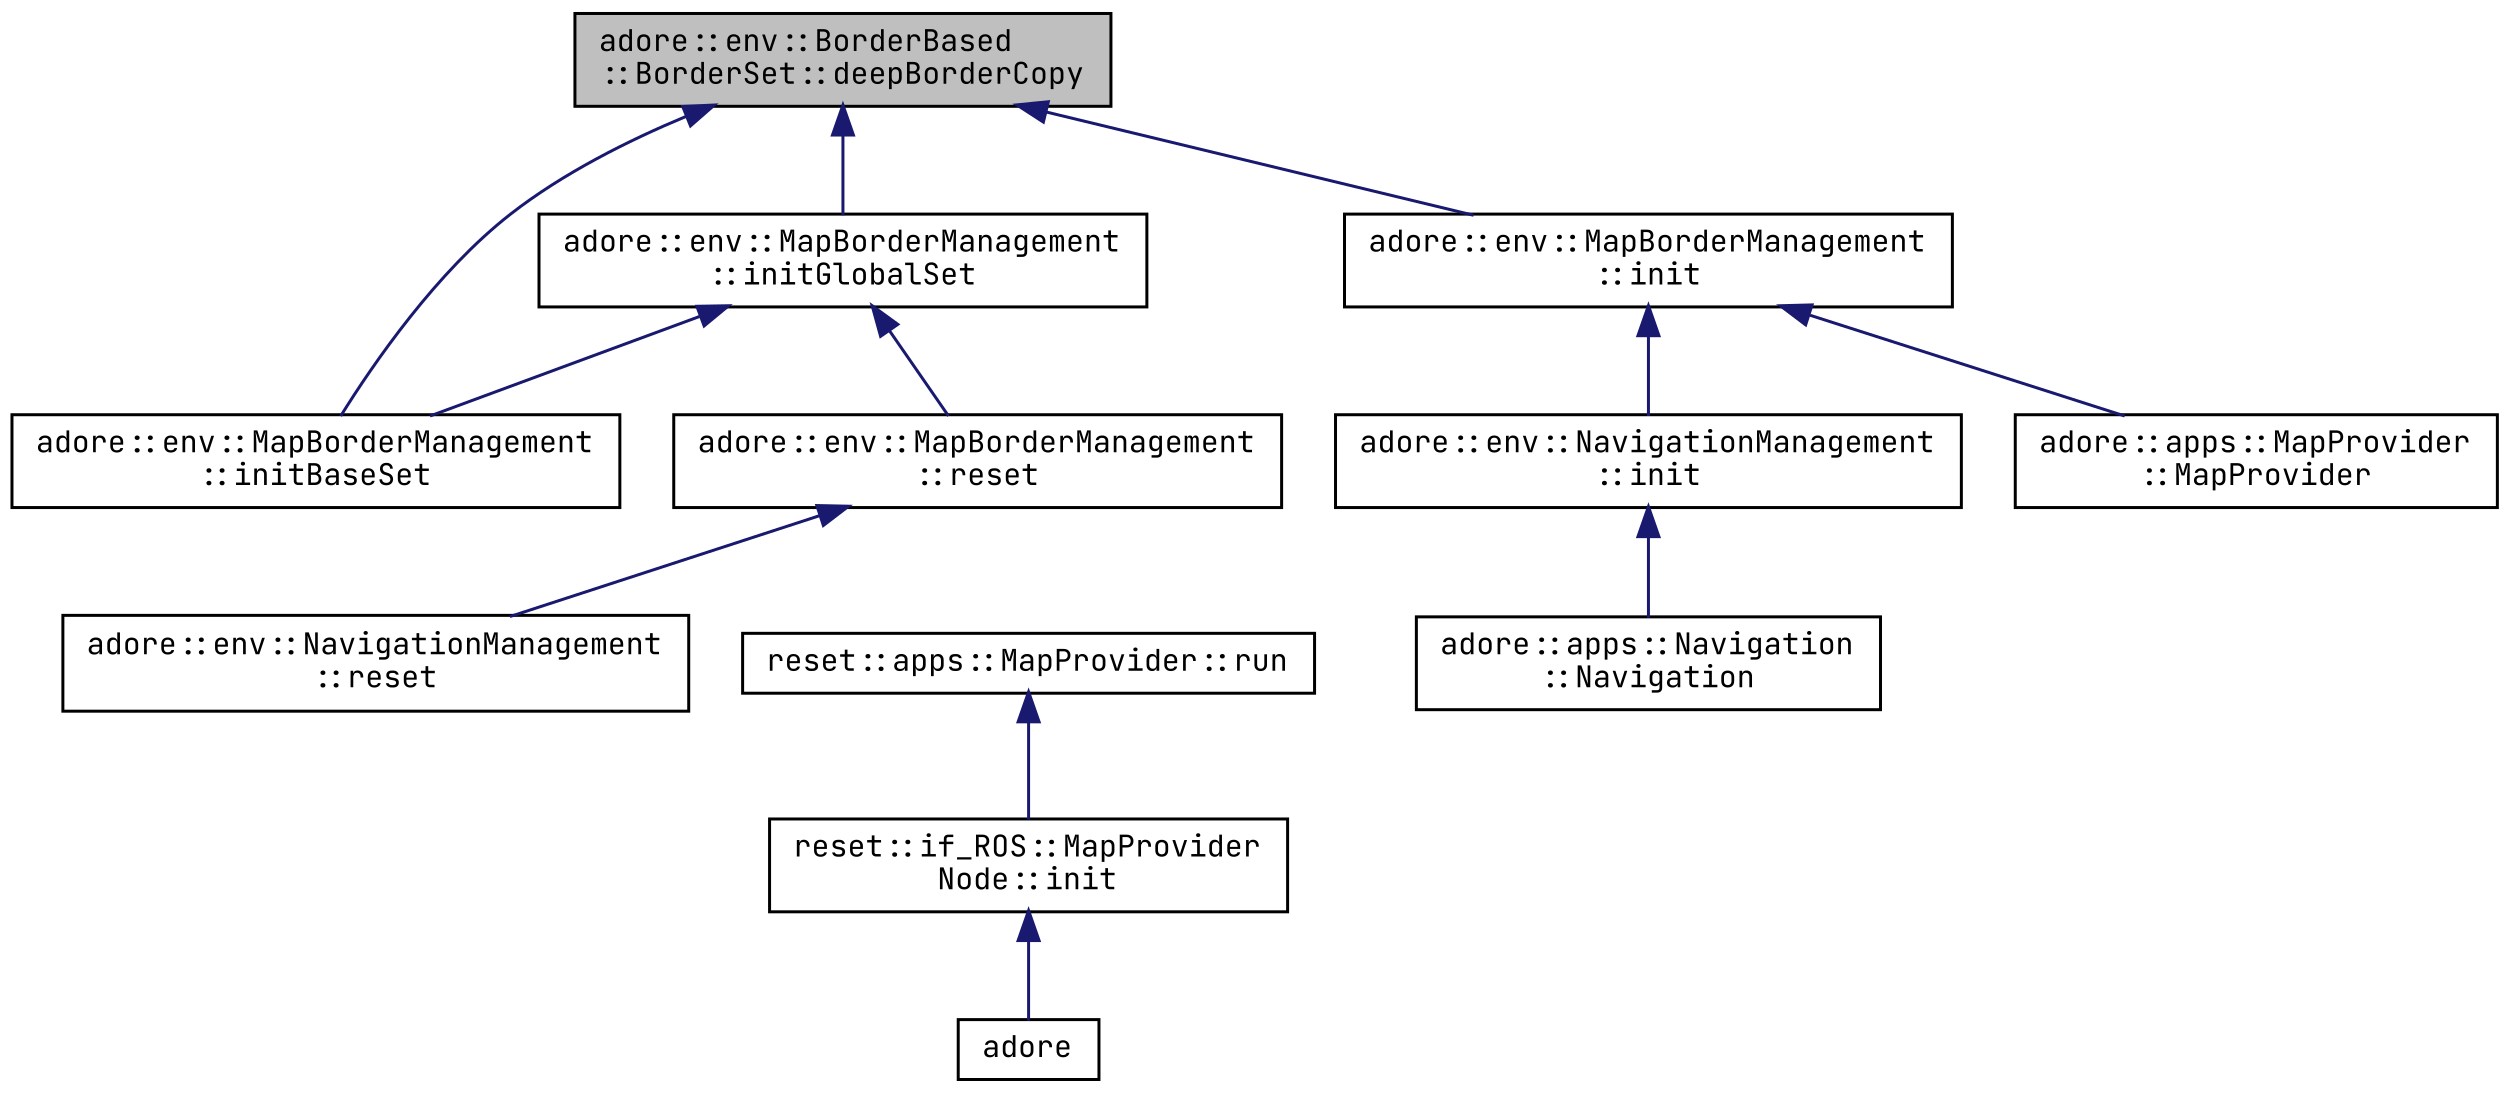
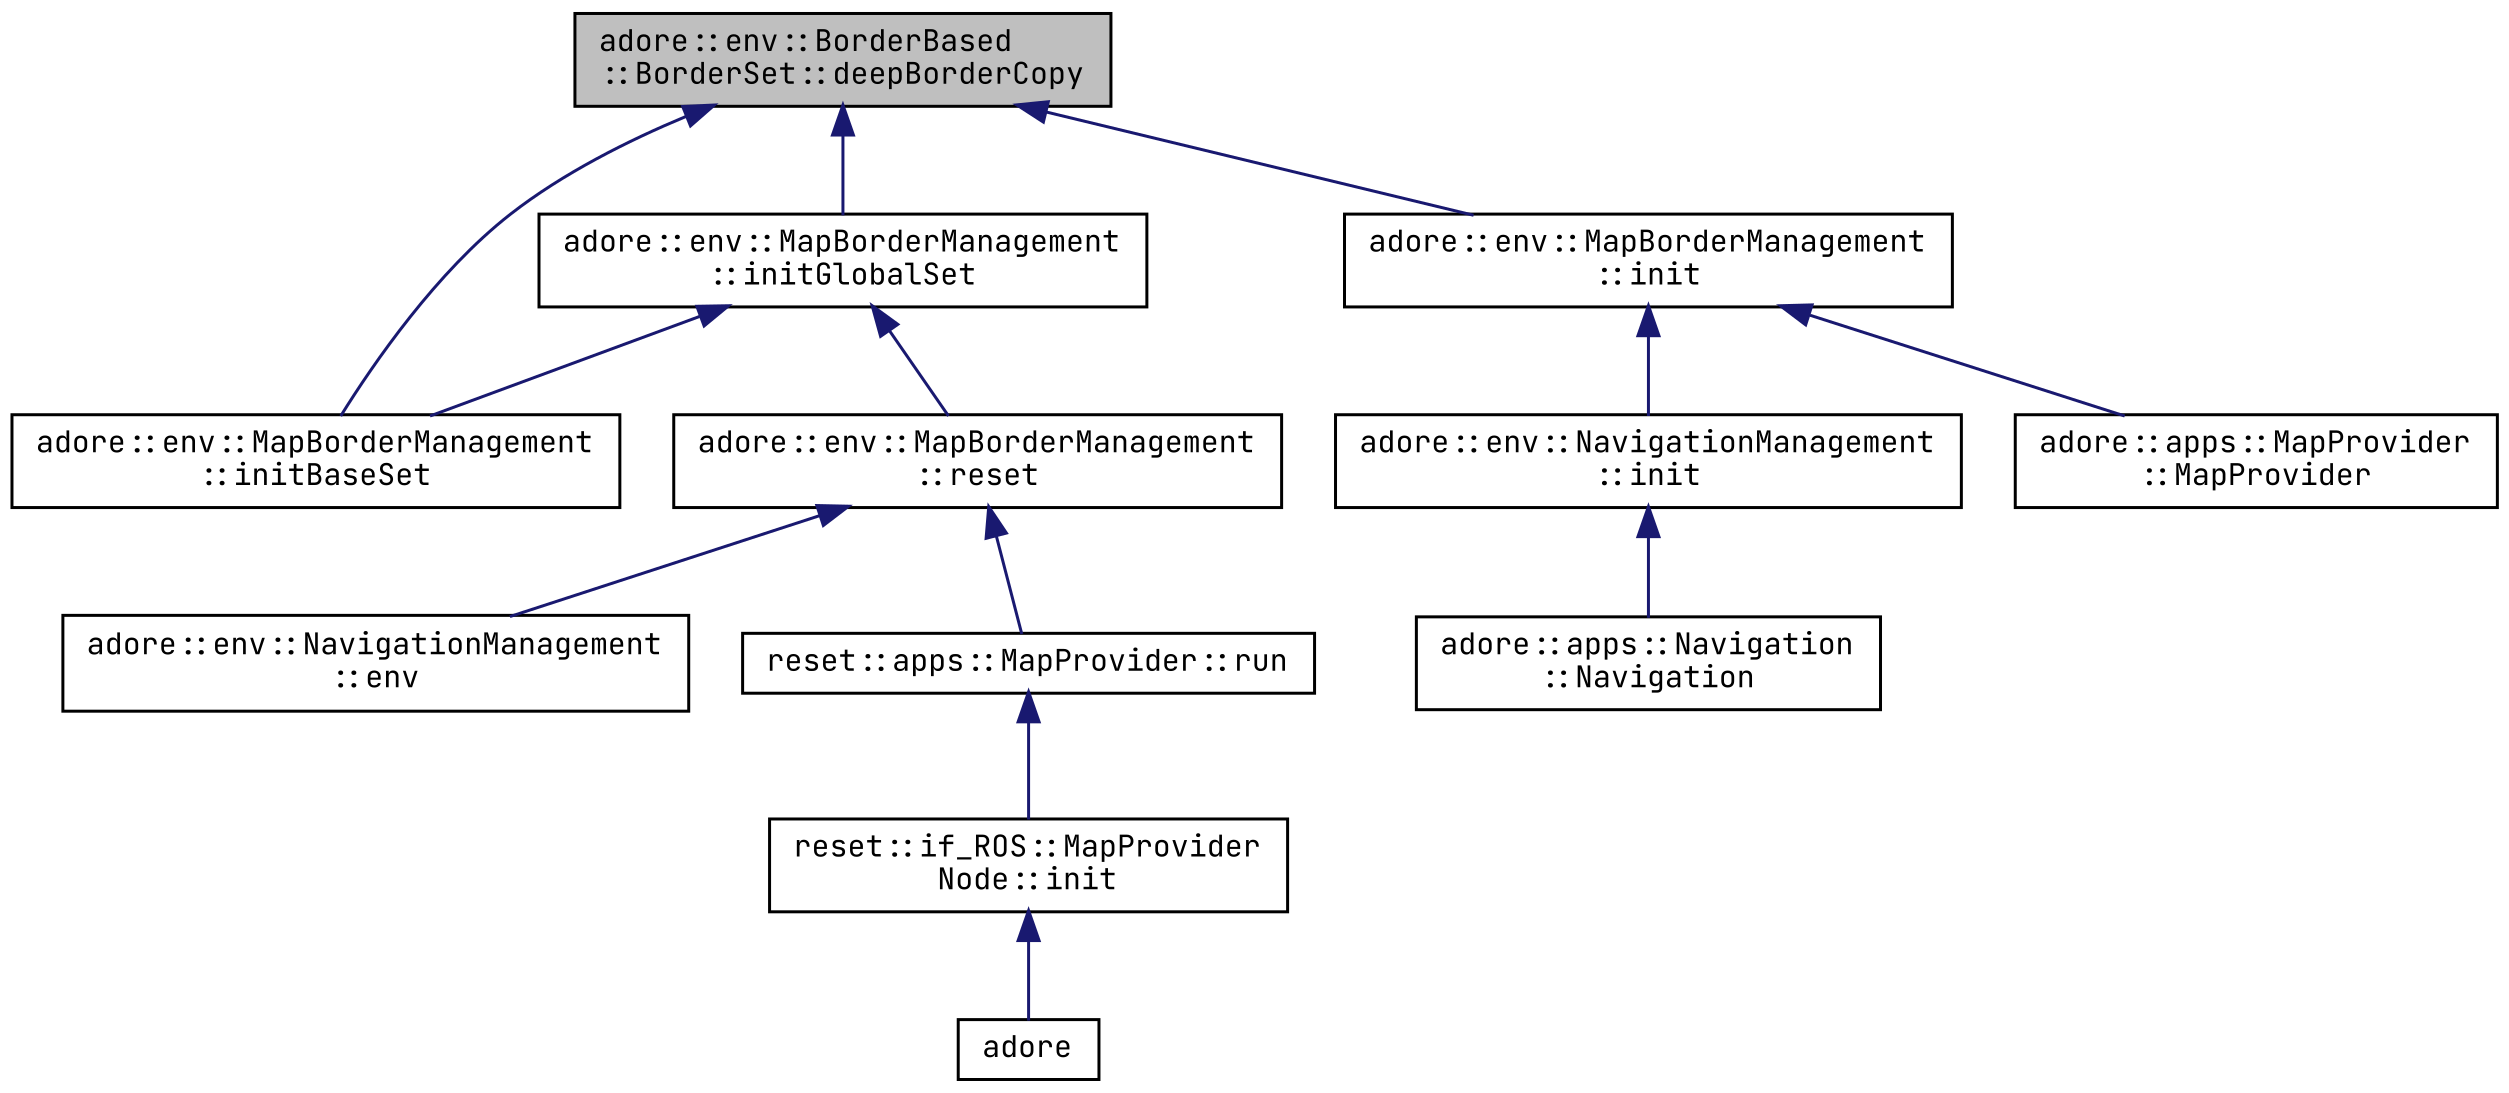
edge "reset::apps::MapProvider::run" -> "adore::env::MapBorderManagement ::reset": added
node "adore::env::NavigationManagement ::reset": label "adore::env::NavigationManagement ::reset" -> "adore::env::NavigationManagement ::env"
